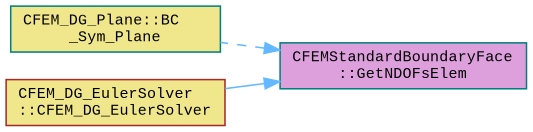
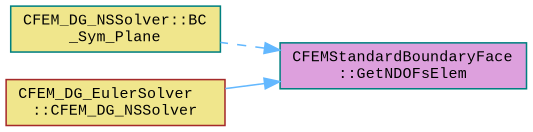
node "CFEM_DG_Plane::BC _Sym_Plane": label "CFEM_DG_Plane::BC _Sym_Plane" -> "CFEM_DG_NSSolver::BC _Sym_Plane"
node "CFEM_DG_EulerSolver ::CFEM_DG_EulerSolver": label "CFEM_DG_EulerSolver ::CFEM_DG_EulerSolver" -> "CFEM_DG_EulerSolver ::CFEM_DG_NSSolver"
